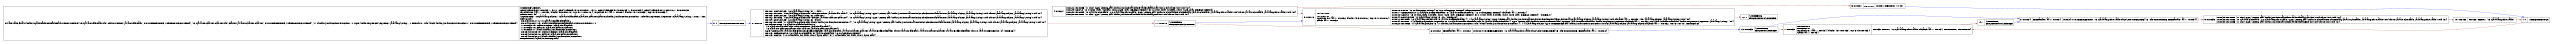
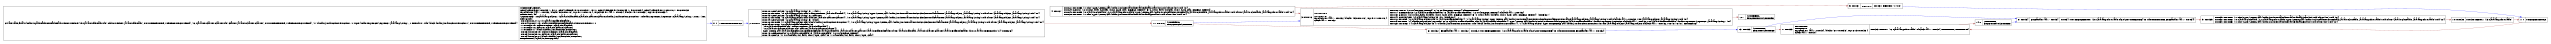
node "0: ?": text "BLOCK_ENTER_BLOCK" -> "MTH_ENTER_BLOCK"
